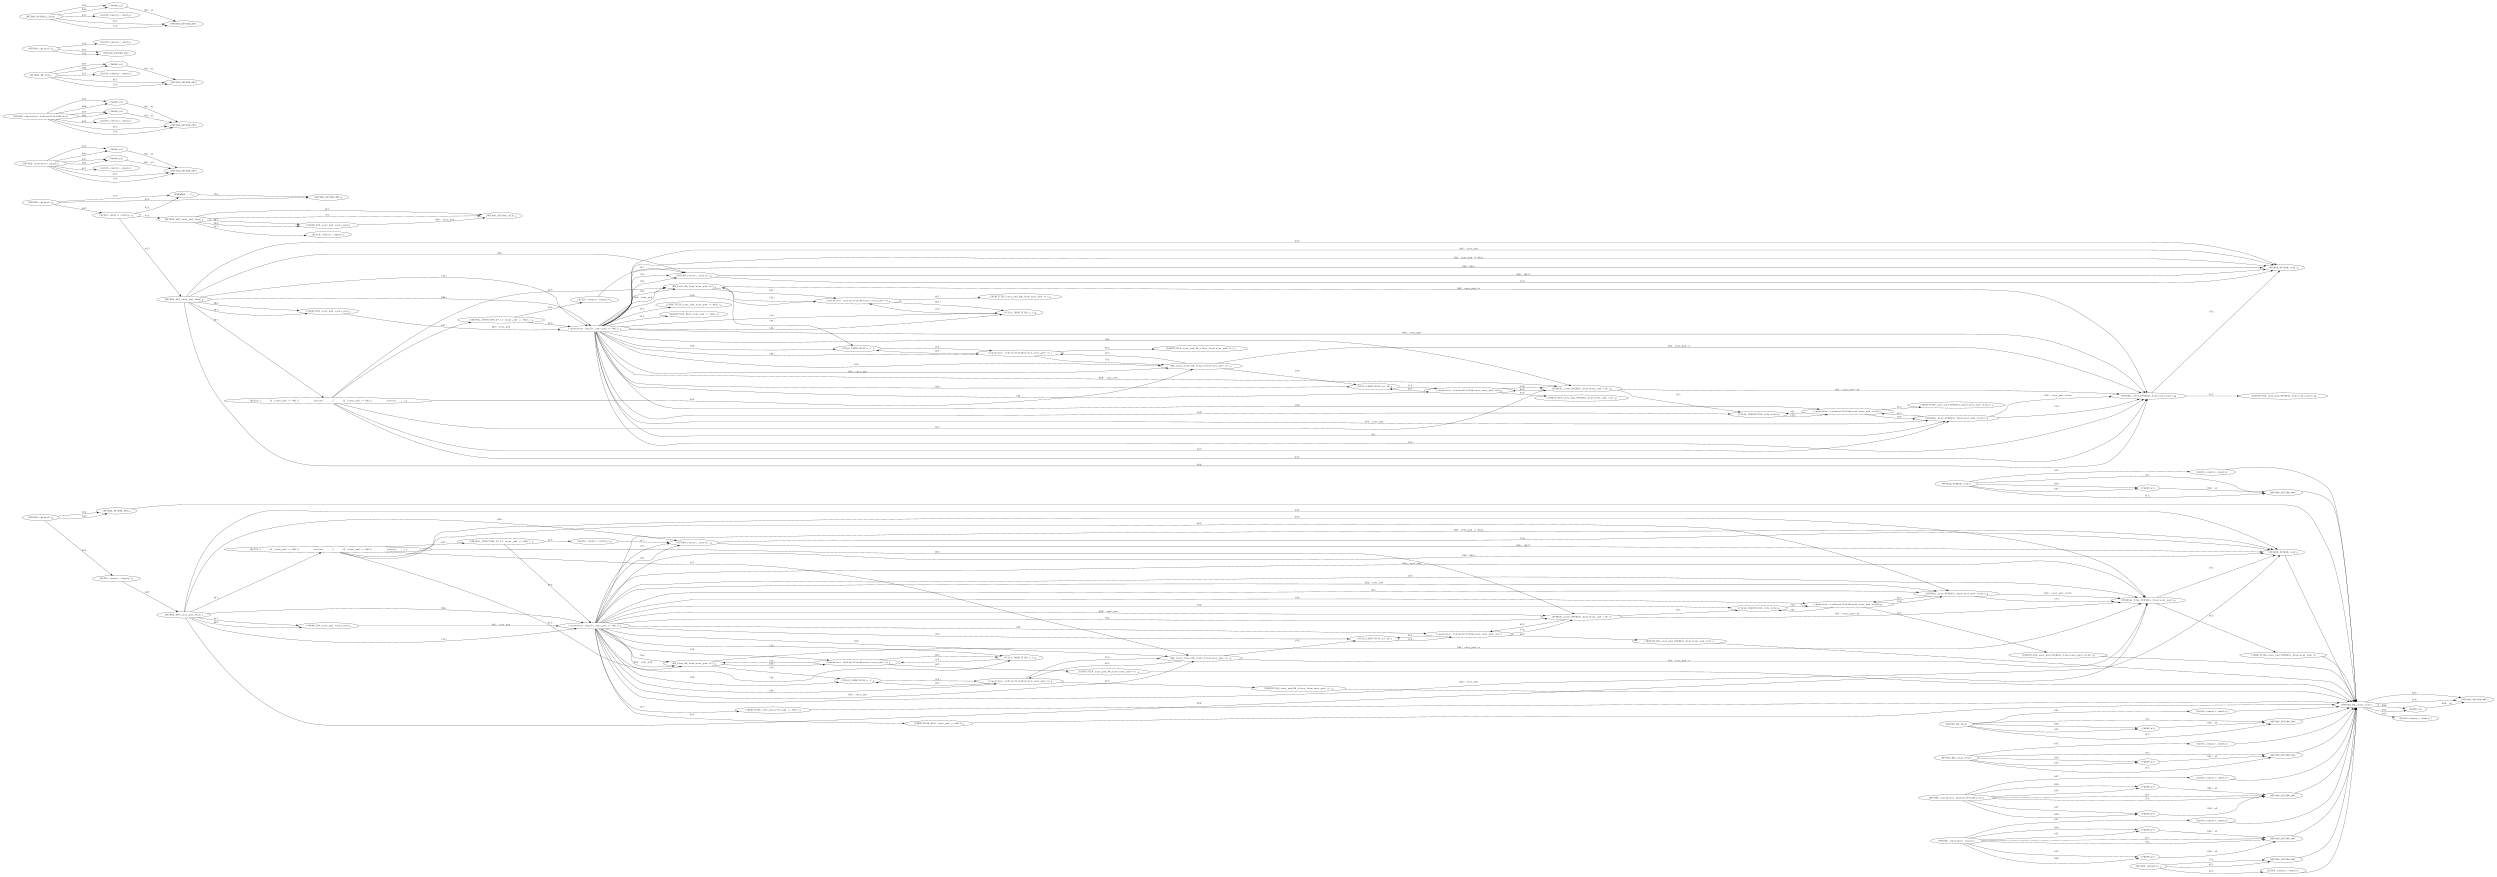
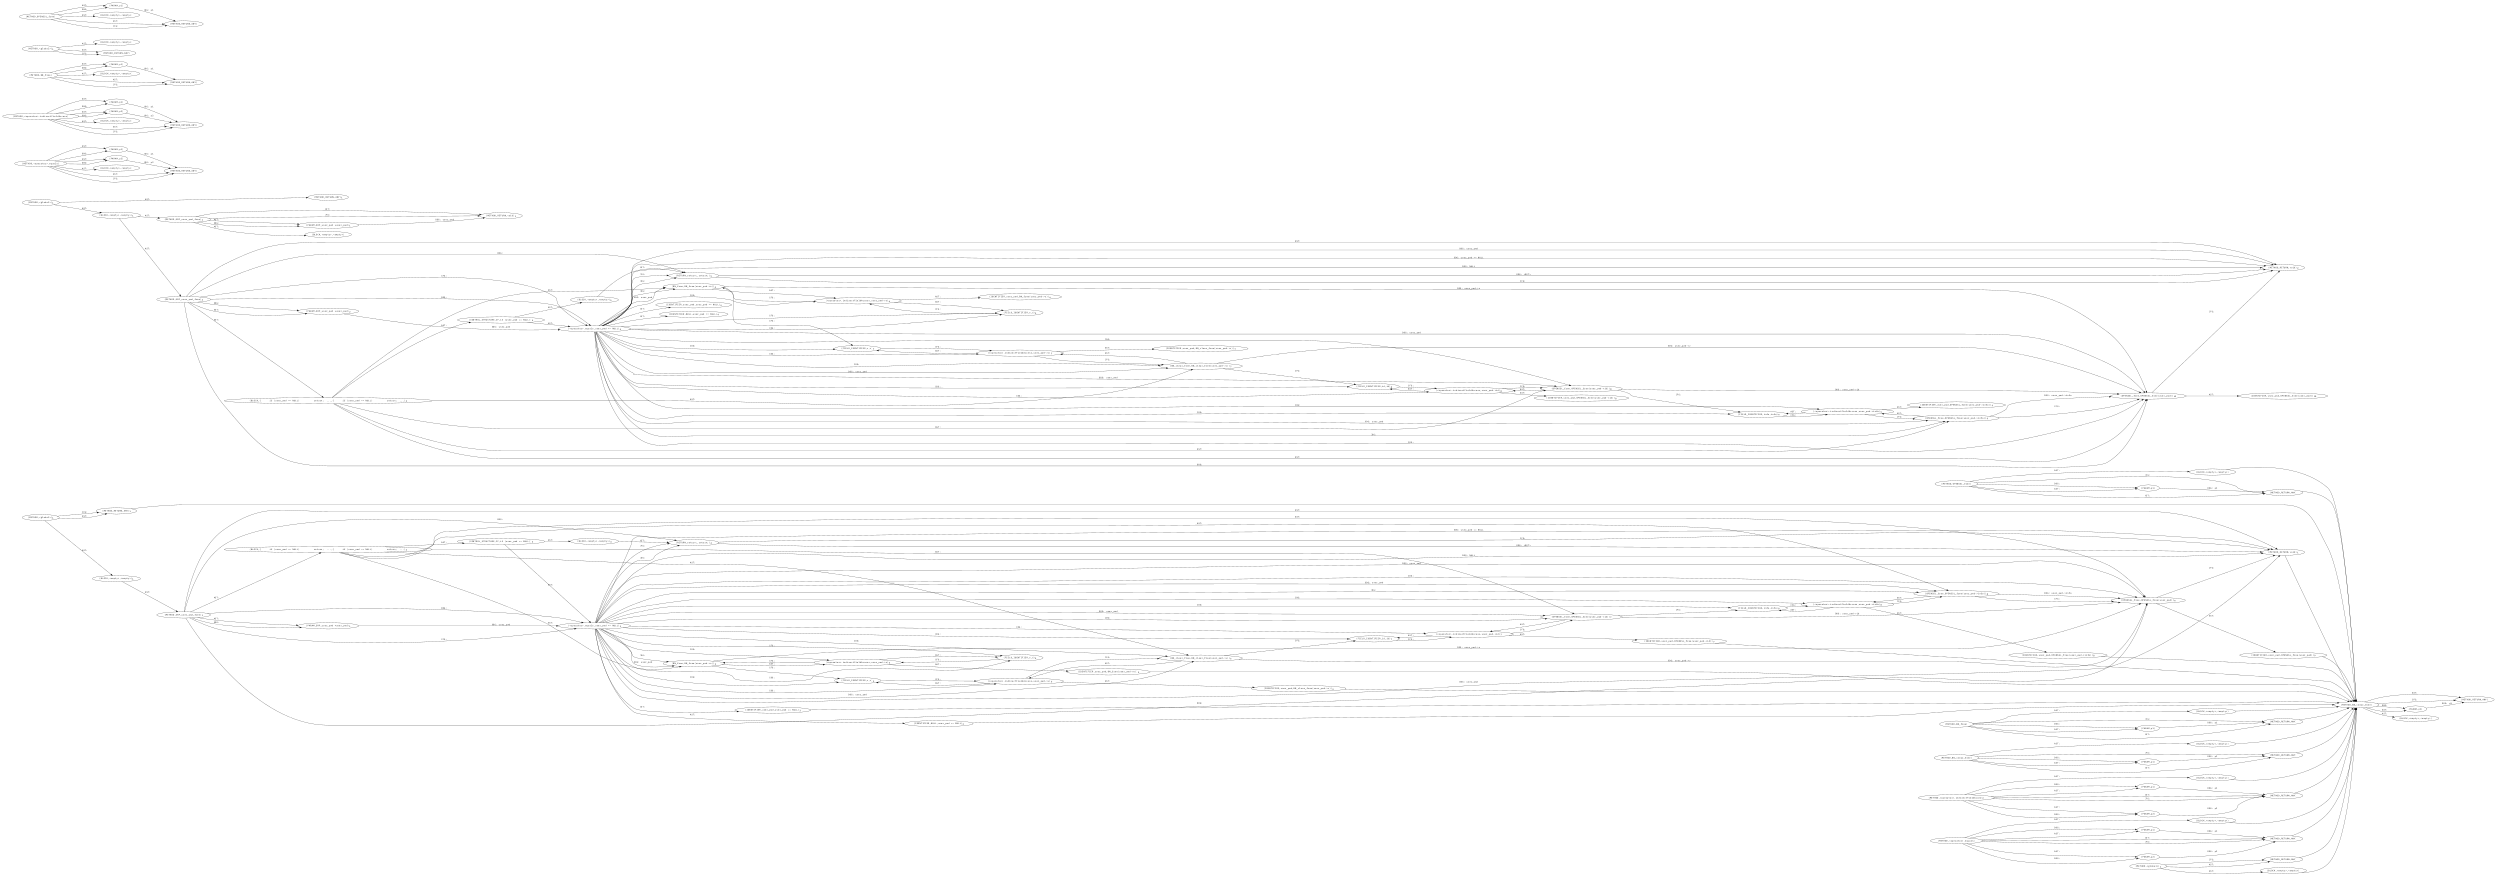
node "(UNKNOWN,),))": removed
